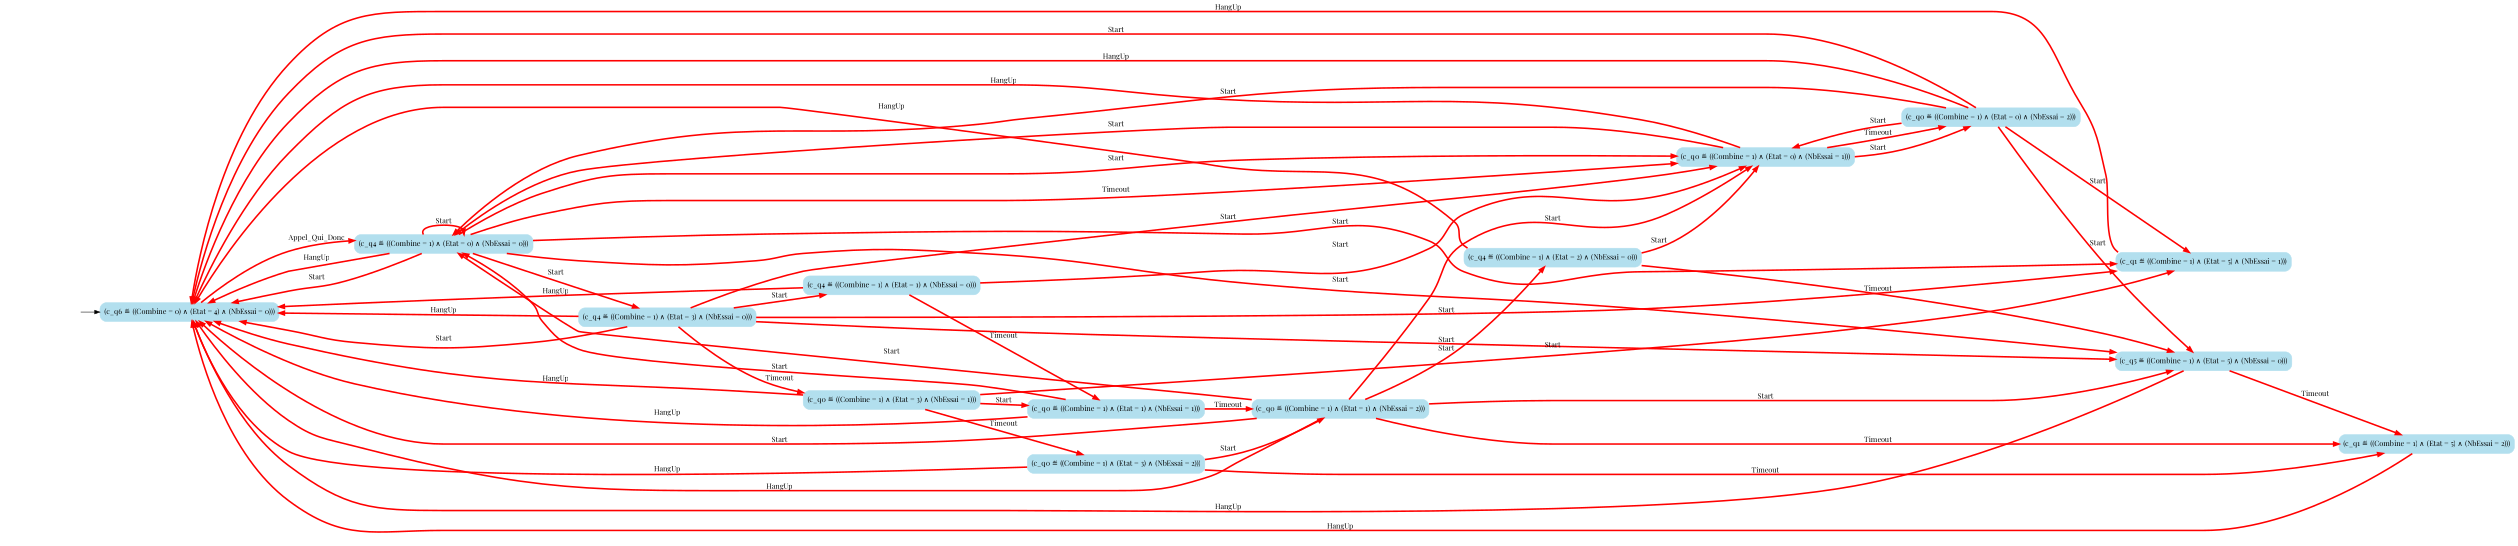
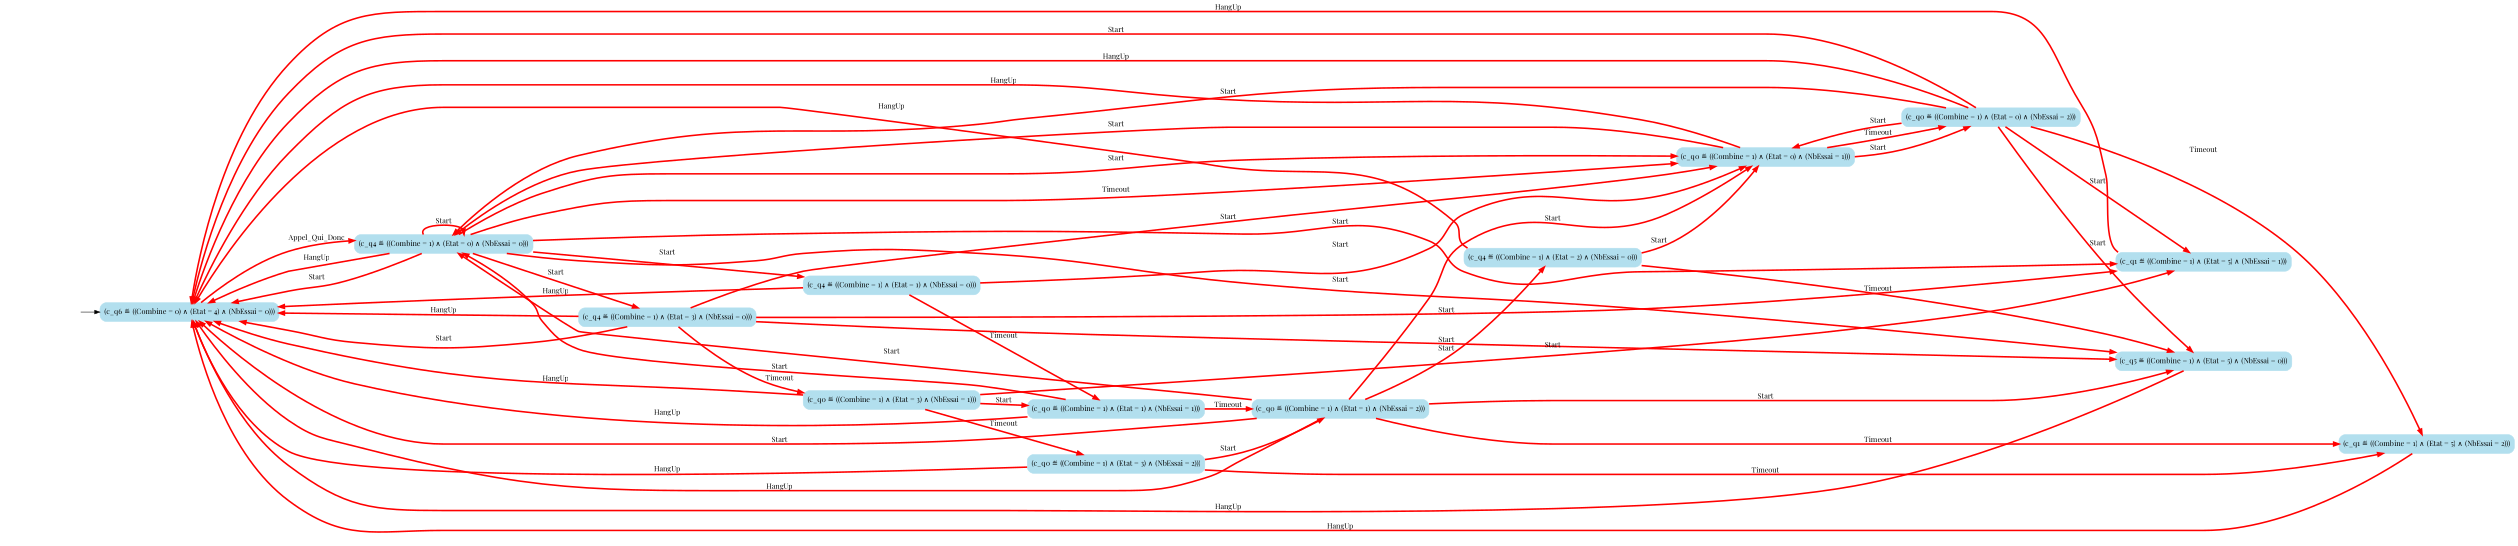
edge "(c_q4 ≝ ((Combine = 1) ∧ (Etat = 3) ∧ (NbEssai = 0)))" -> "(c_q4 ≝ ((Combine = 1) ∧ (Etat = 1) ∧ (NbEssai = 0)))": now "(c_q4 ≝ ((Combine = 1) ∧ (Etat = 0) ∧ (NbEssai = 0)))" -> "(c_q4 ≝ ((Combine = 1) ∧ (Etat = 1) ∧ (NbEssai = 0)))"
edge "(c_q5 ≝ ((Combine = 1) ∧ (Etat = 5) ∧ (NbEssai = 0)))" -> "(c_q1 ≝ ((Combine = 1) ∧ (Etat = 5) ∧ (NbEssai = 2)))": now "(c_q0 ≝ ((Combine = 1) ∧ (Etat = 0) ∧ (NbEssai = 2)))" -> "(c_q1 ≝ ((Combine = 1) ∧ (Etat = 5) ∧ (NbEssai = 2)))"
